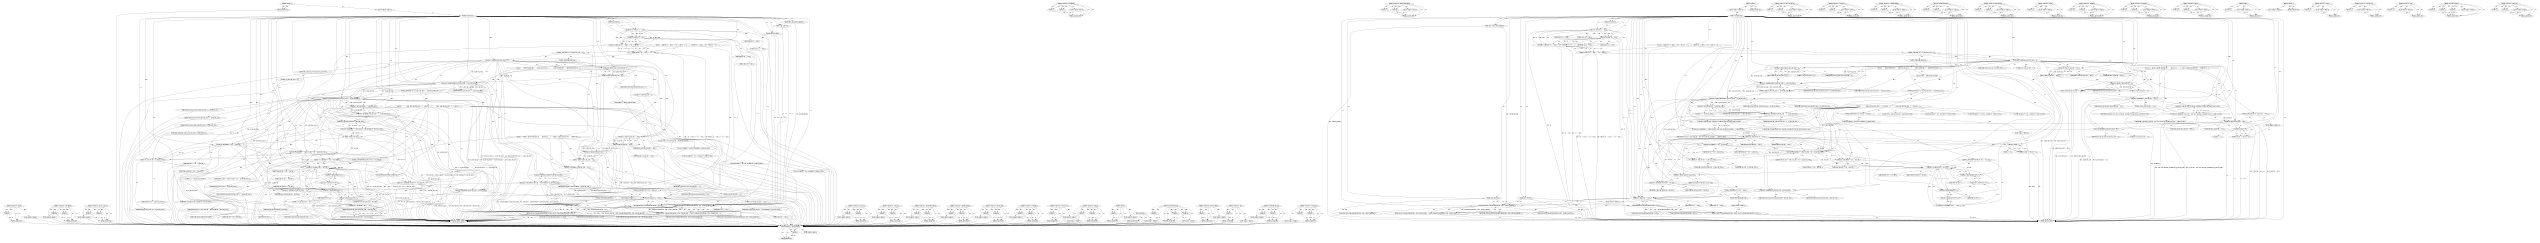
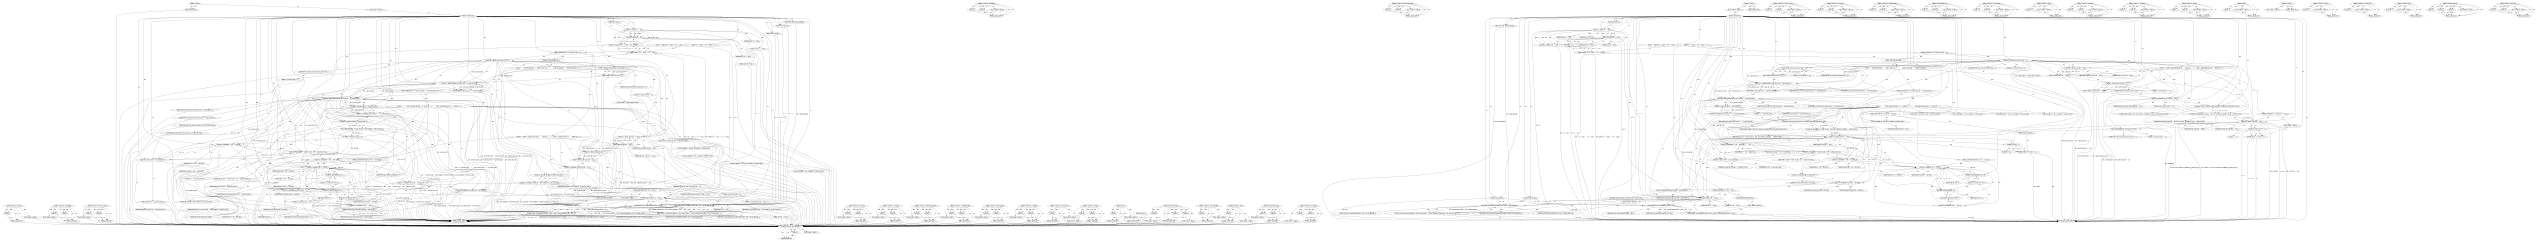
edge "(<operator>.equals,entries == NULL)" -> "(IDENTIFIER,entries,entries == NULL)": now "<(LOCAL,BlockEntry** entries: BlockEntry**)<SUB>26</SUB>>" -> "(IDENTIFIER,entries,entries == NULL)"
